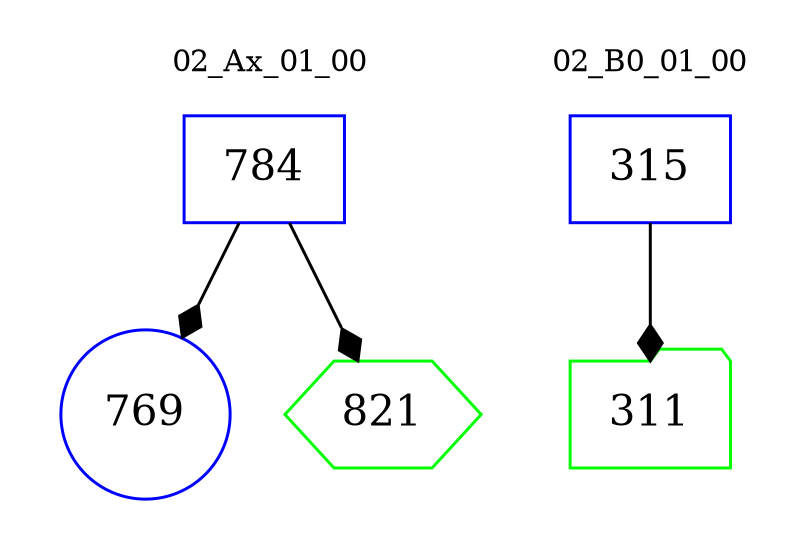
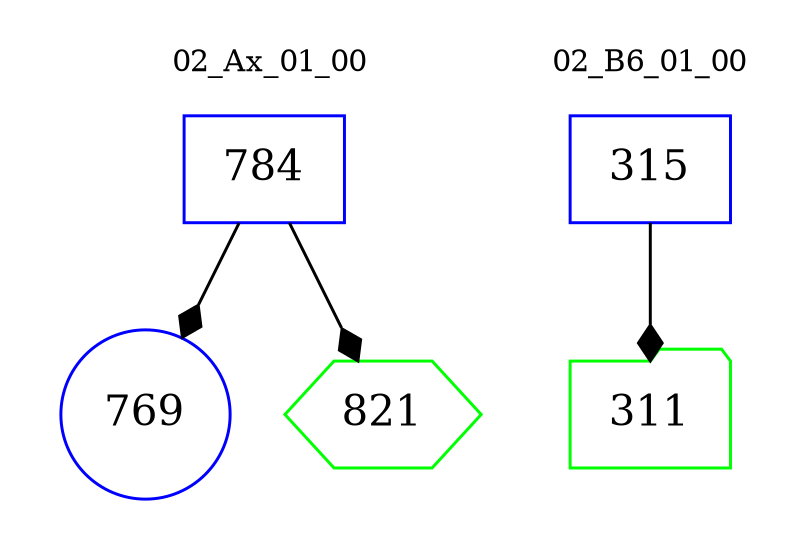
cluster "02_B0_01_00": label "02_B0_01_00" -> "02_B6_01_00"
